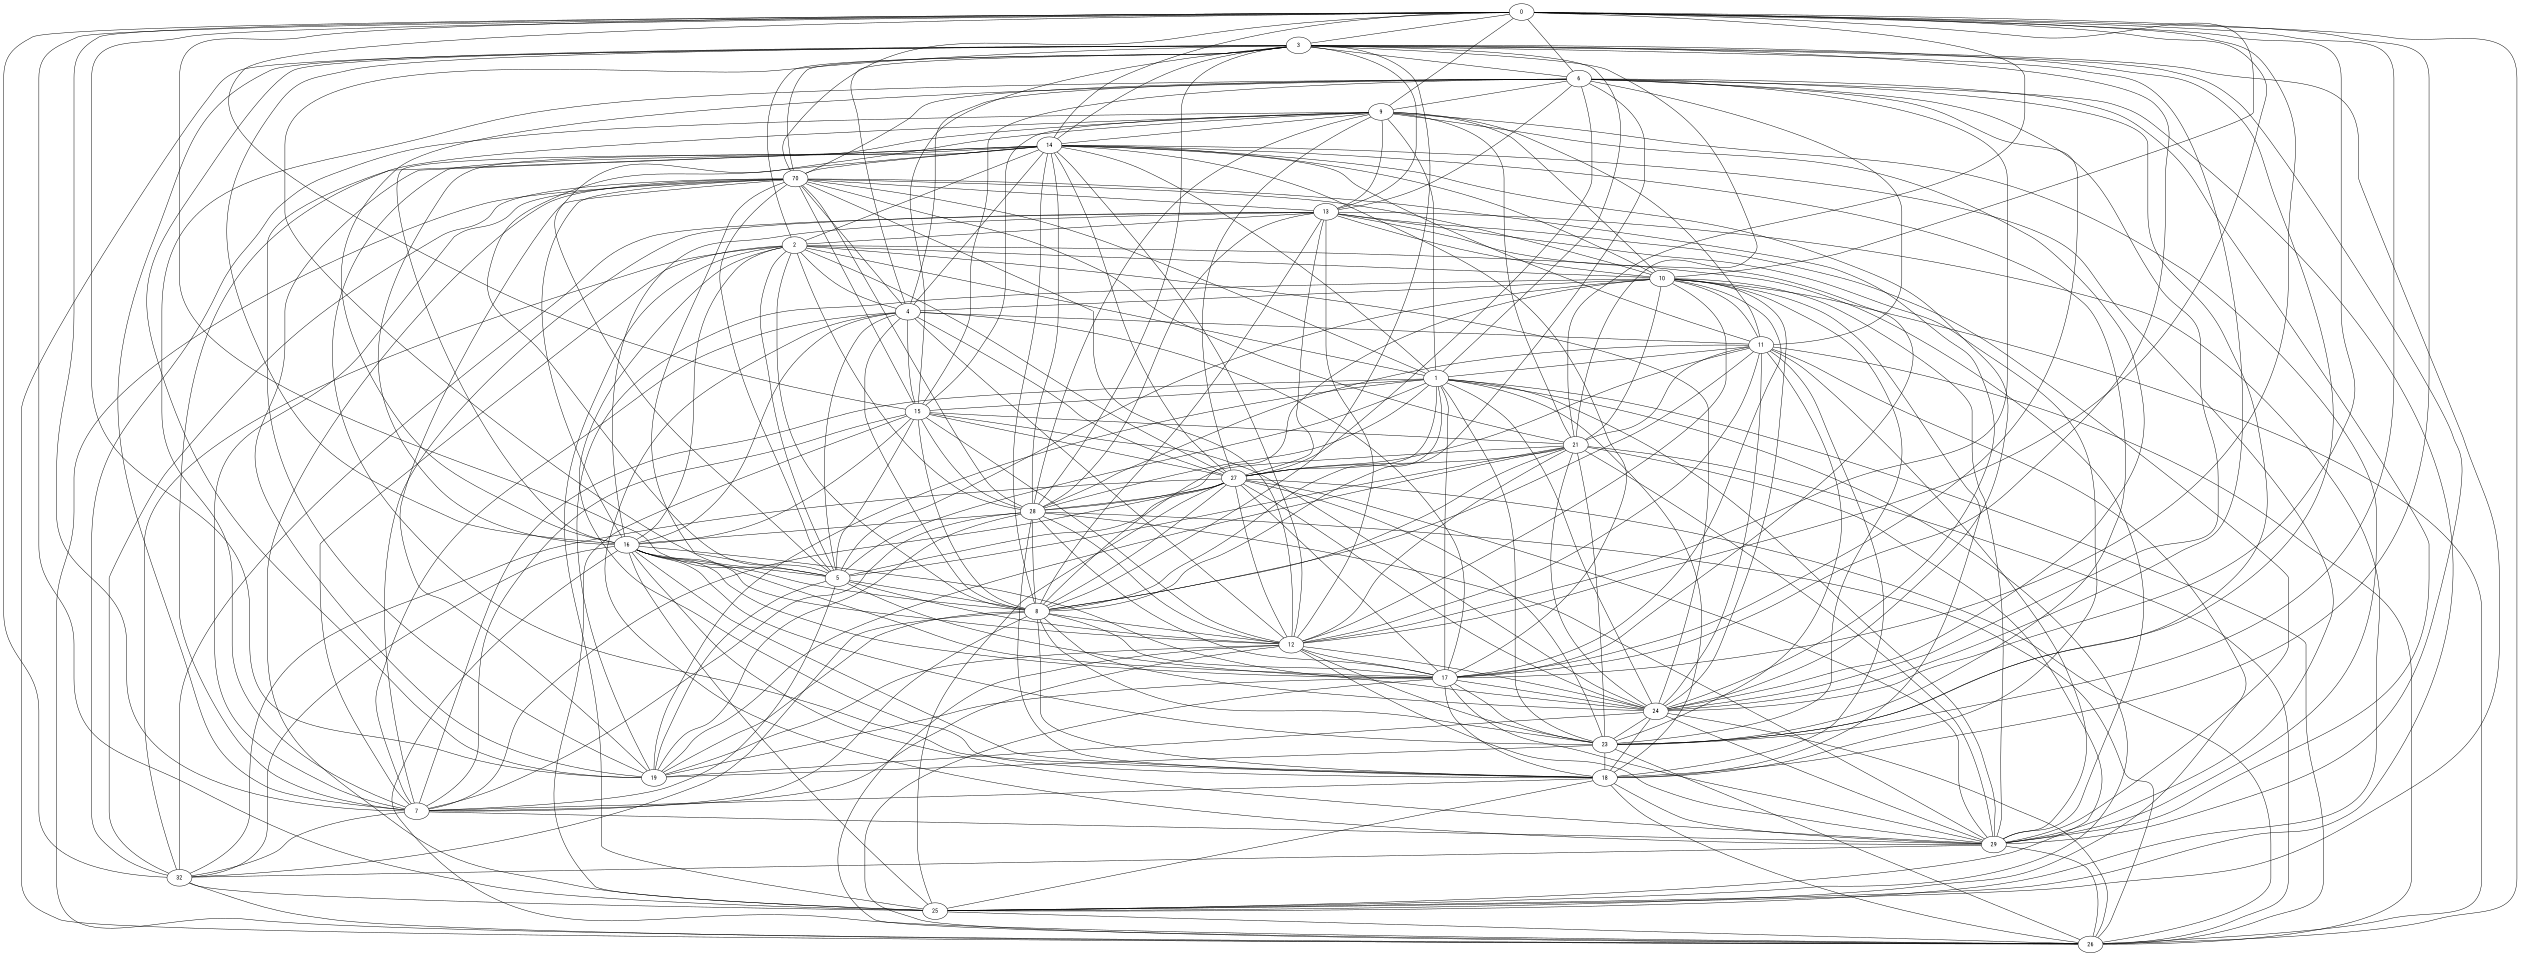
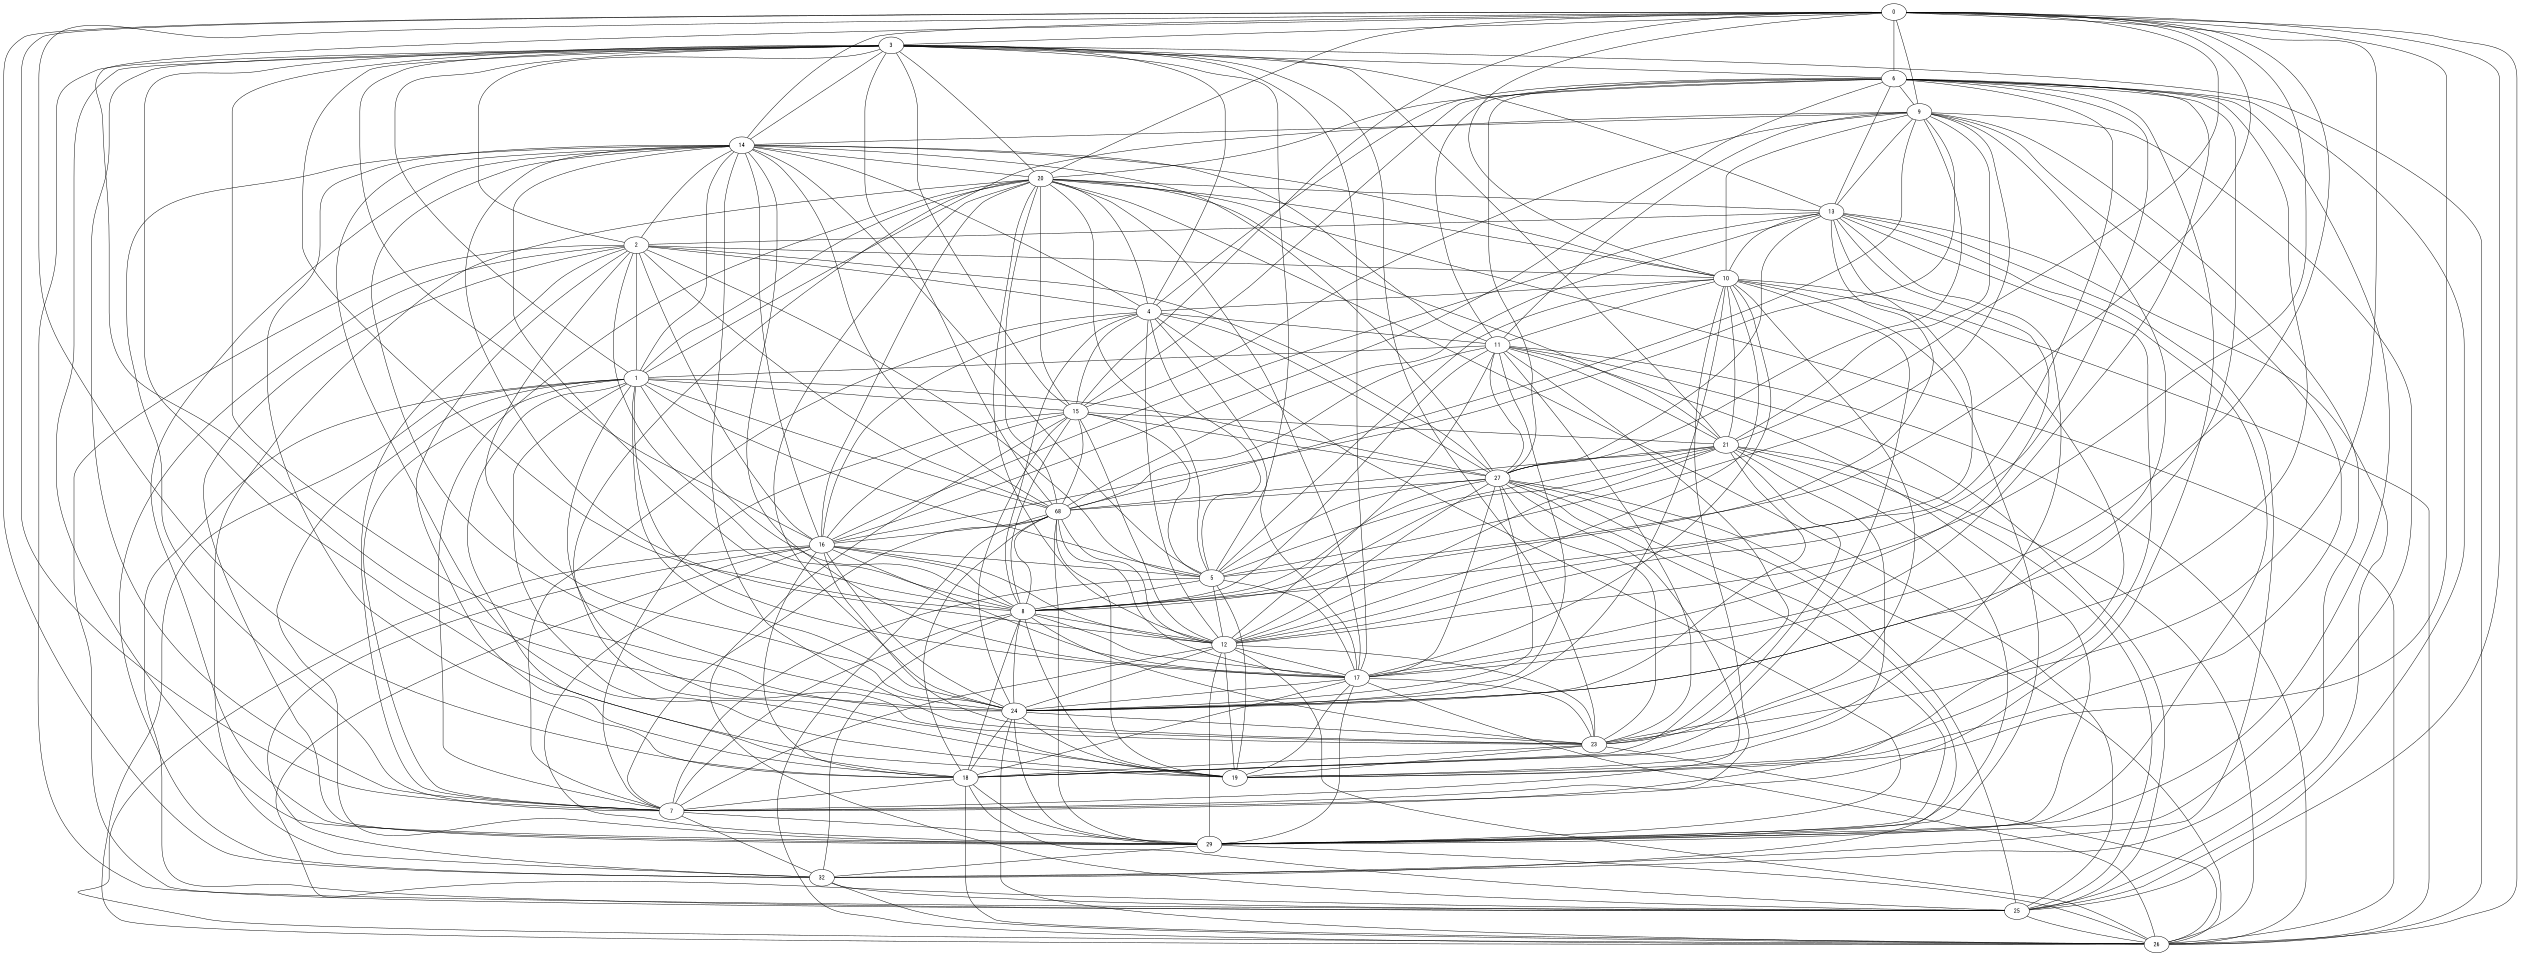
node "70": label "70" -> "20"
edge "10" -- "8": now "10" -- "7"
node "28": label "28" -> "68"
